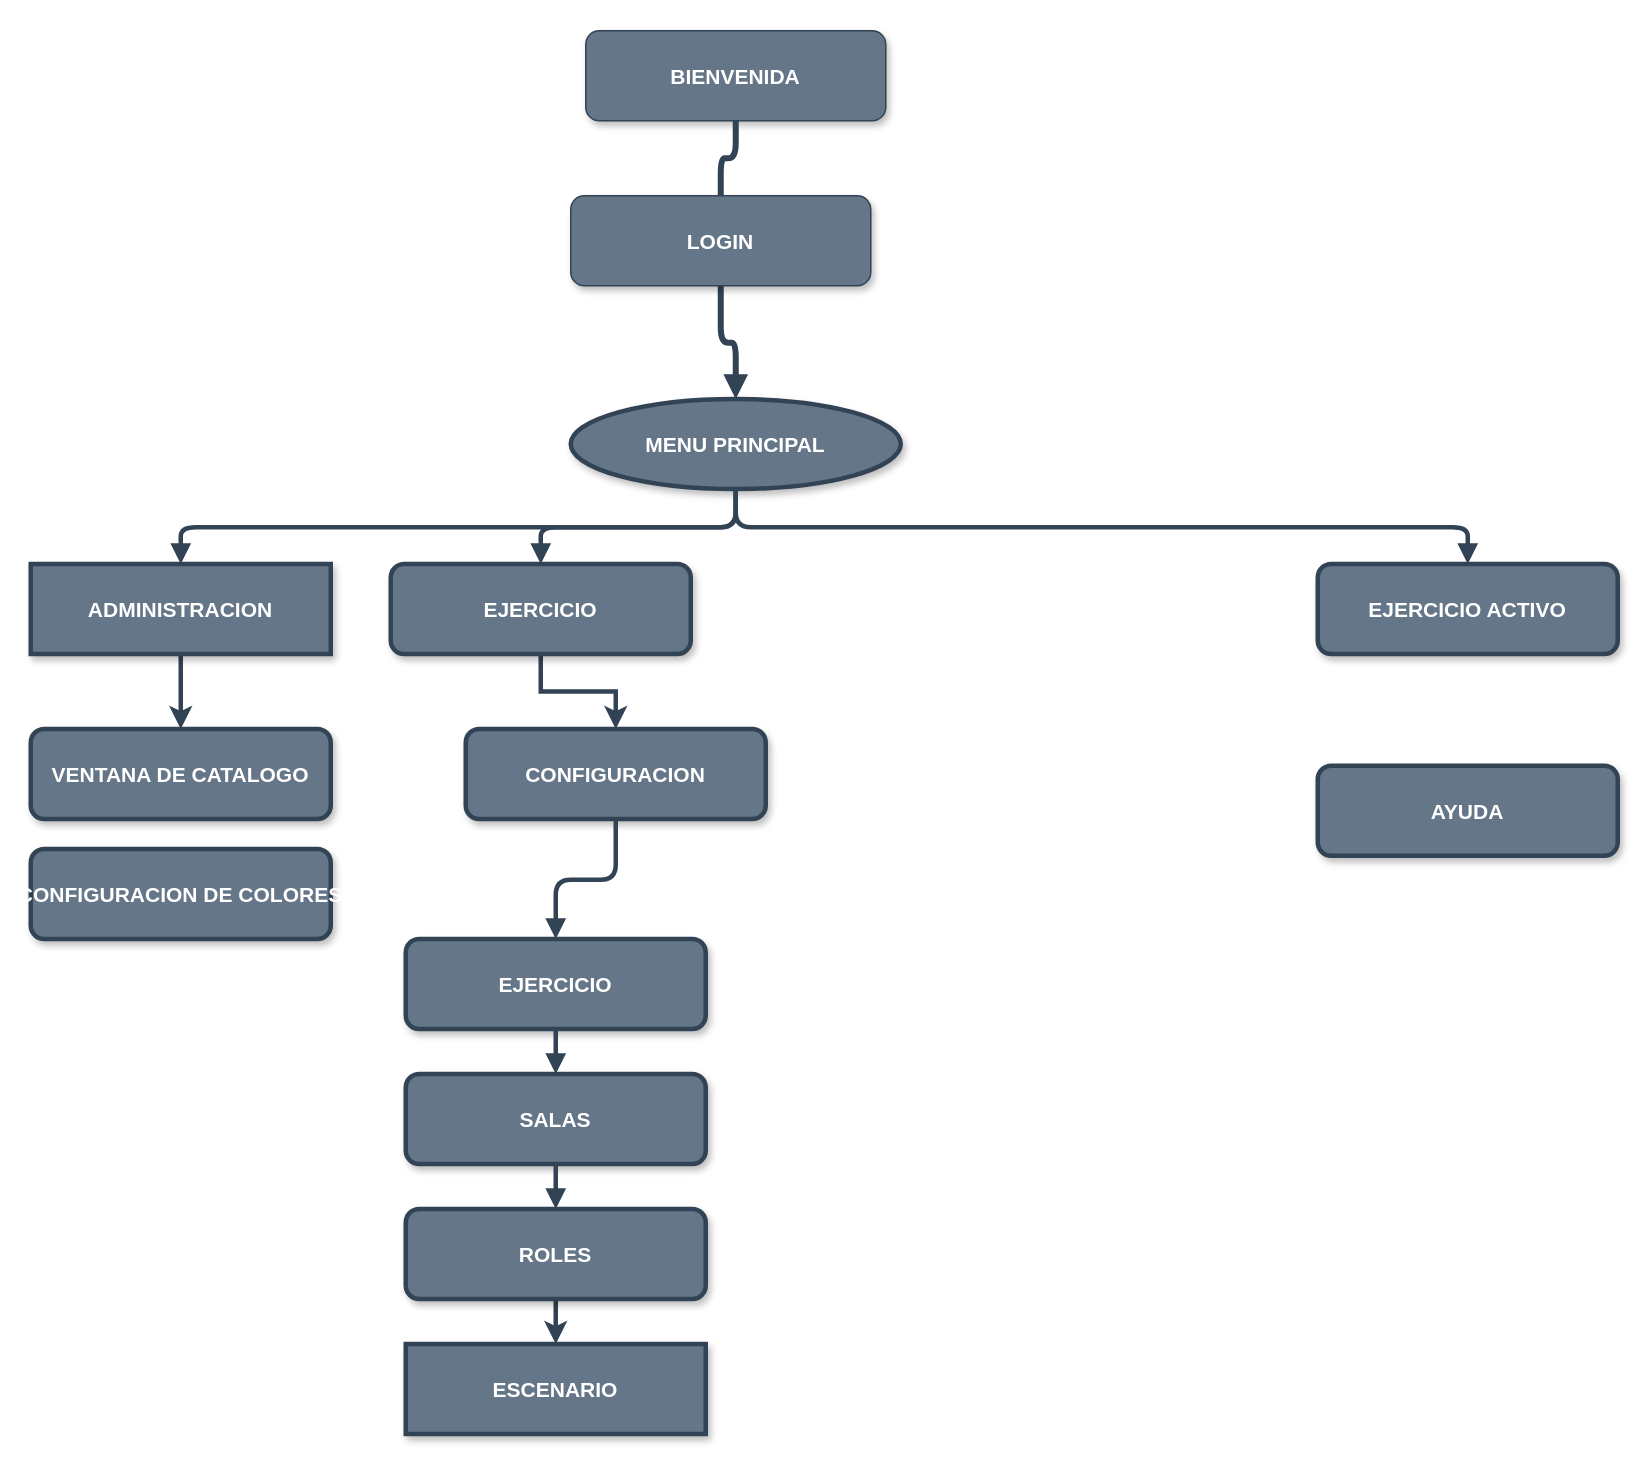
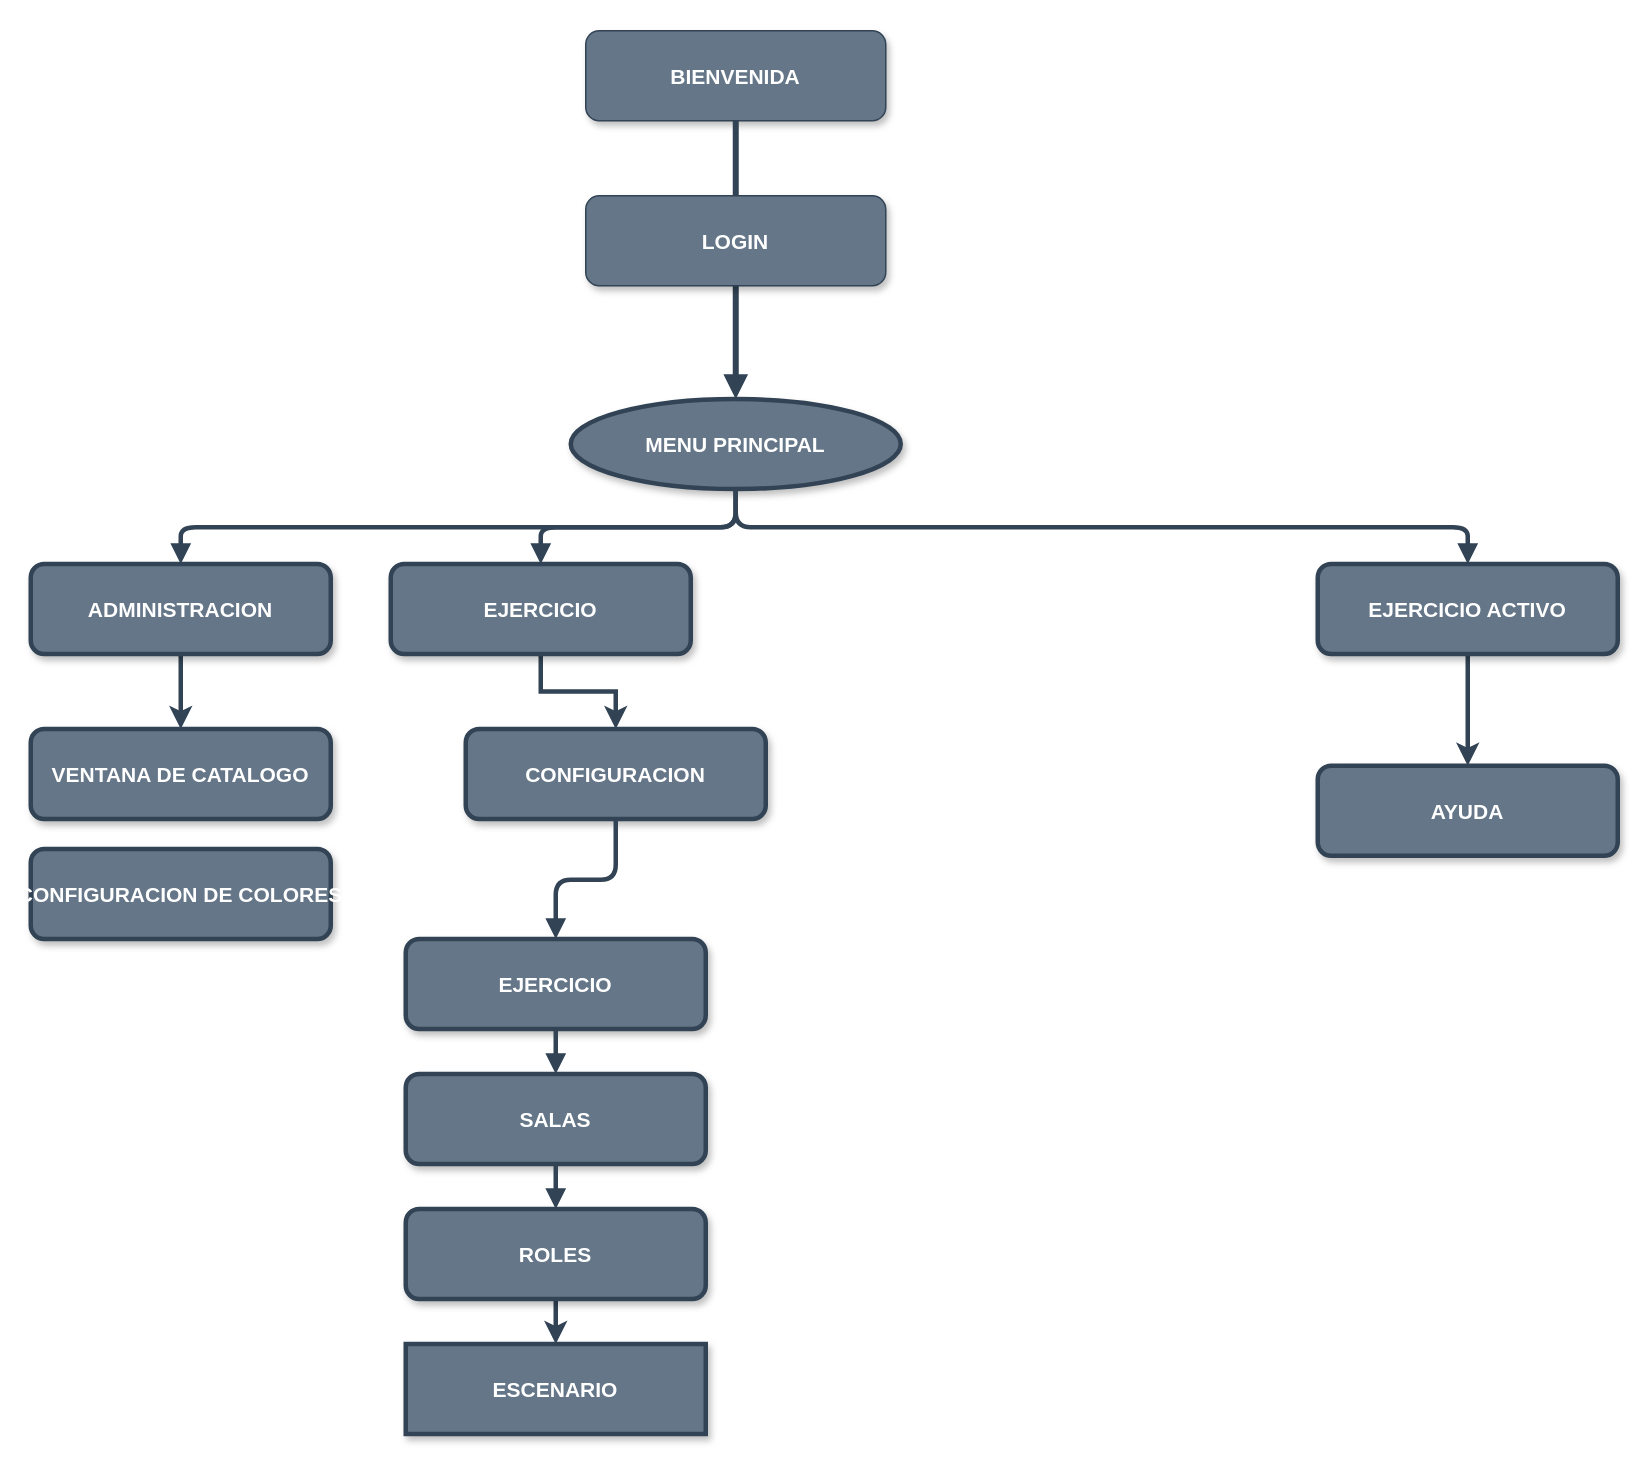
node "LOGIN": moved (721, 241) -> (736, 241)
node "ADMINISTRACION": shape rectangle -> rounded rectangle
edge "EJERCICIO ACTIVO" -> "AYUDA": added
